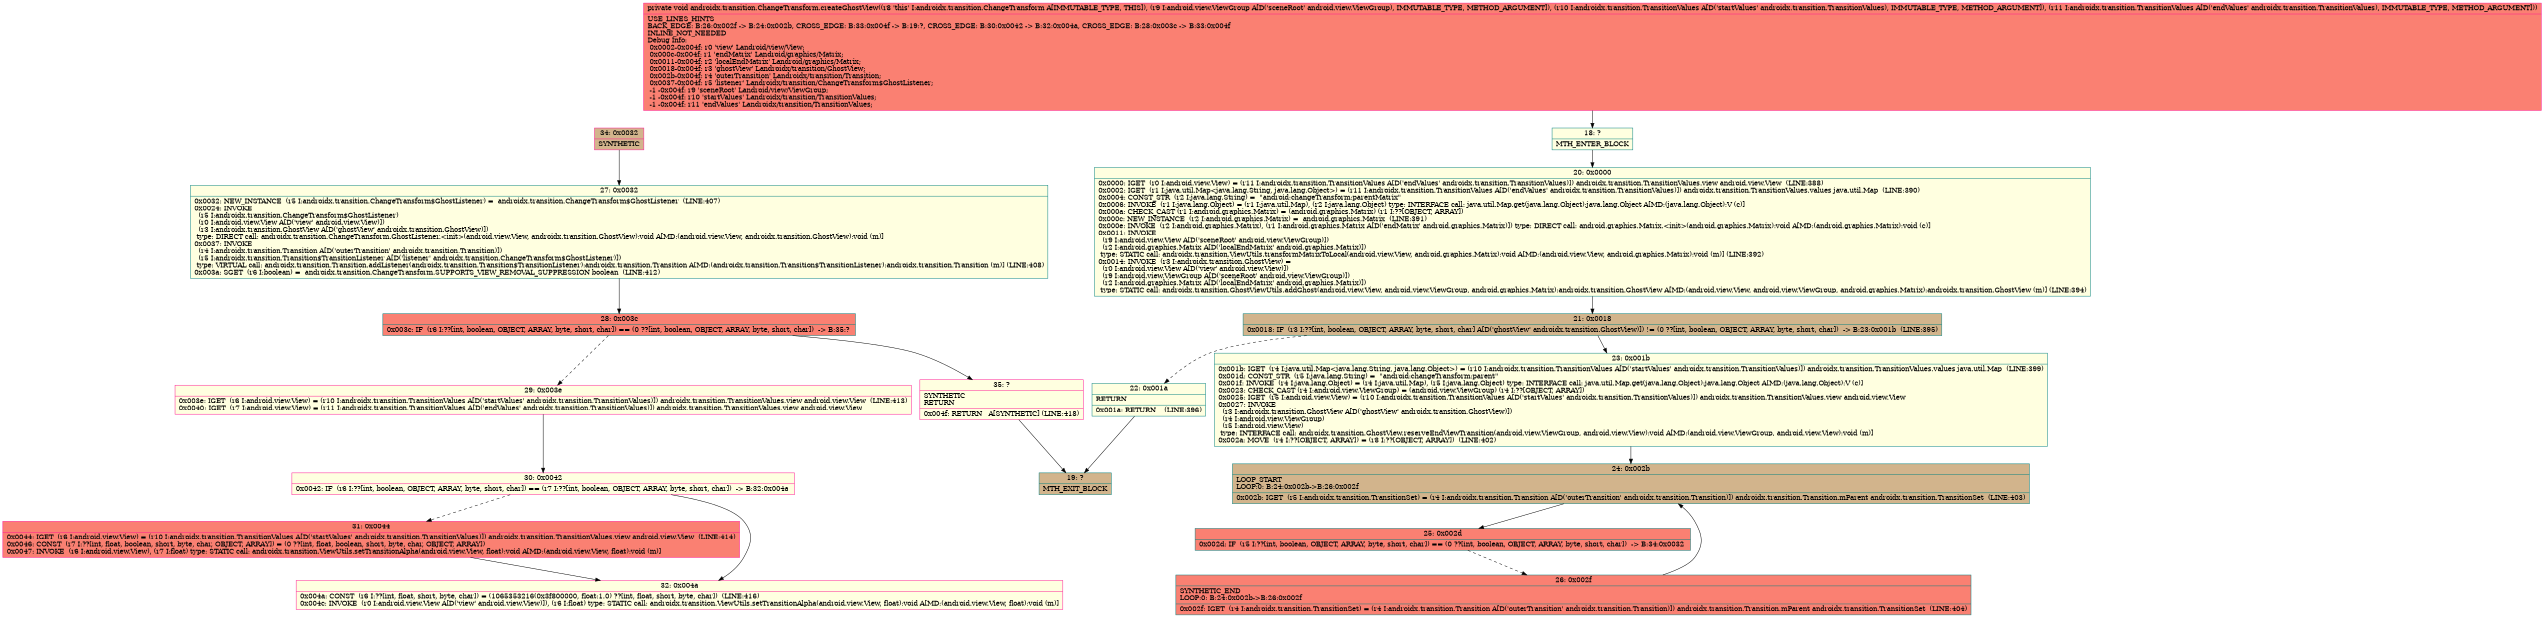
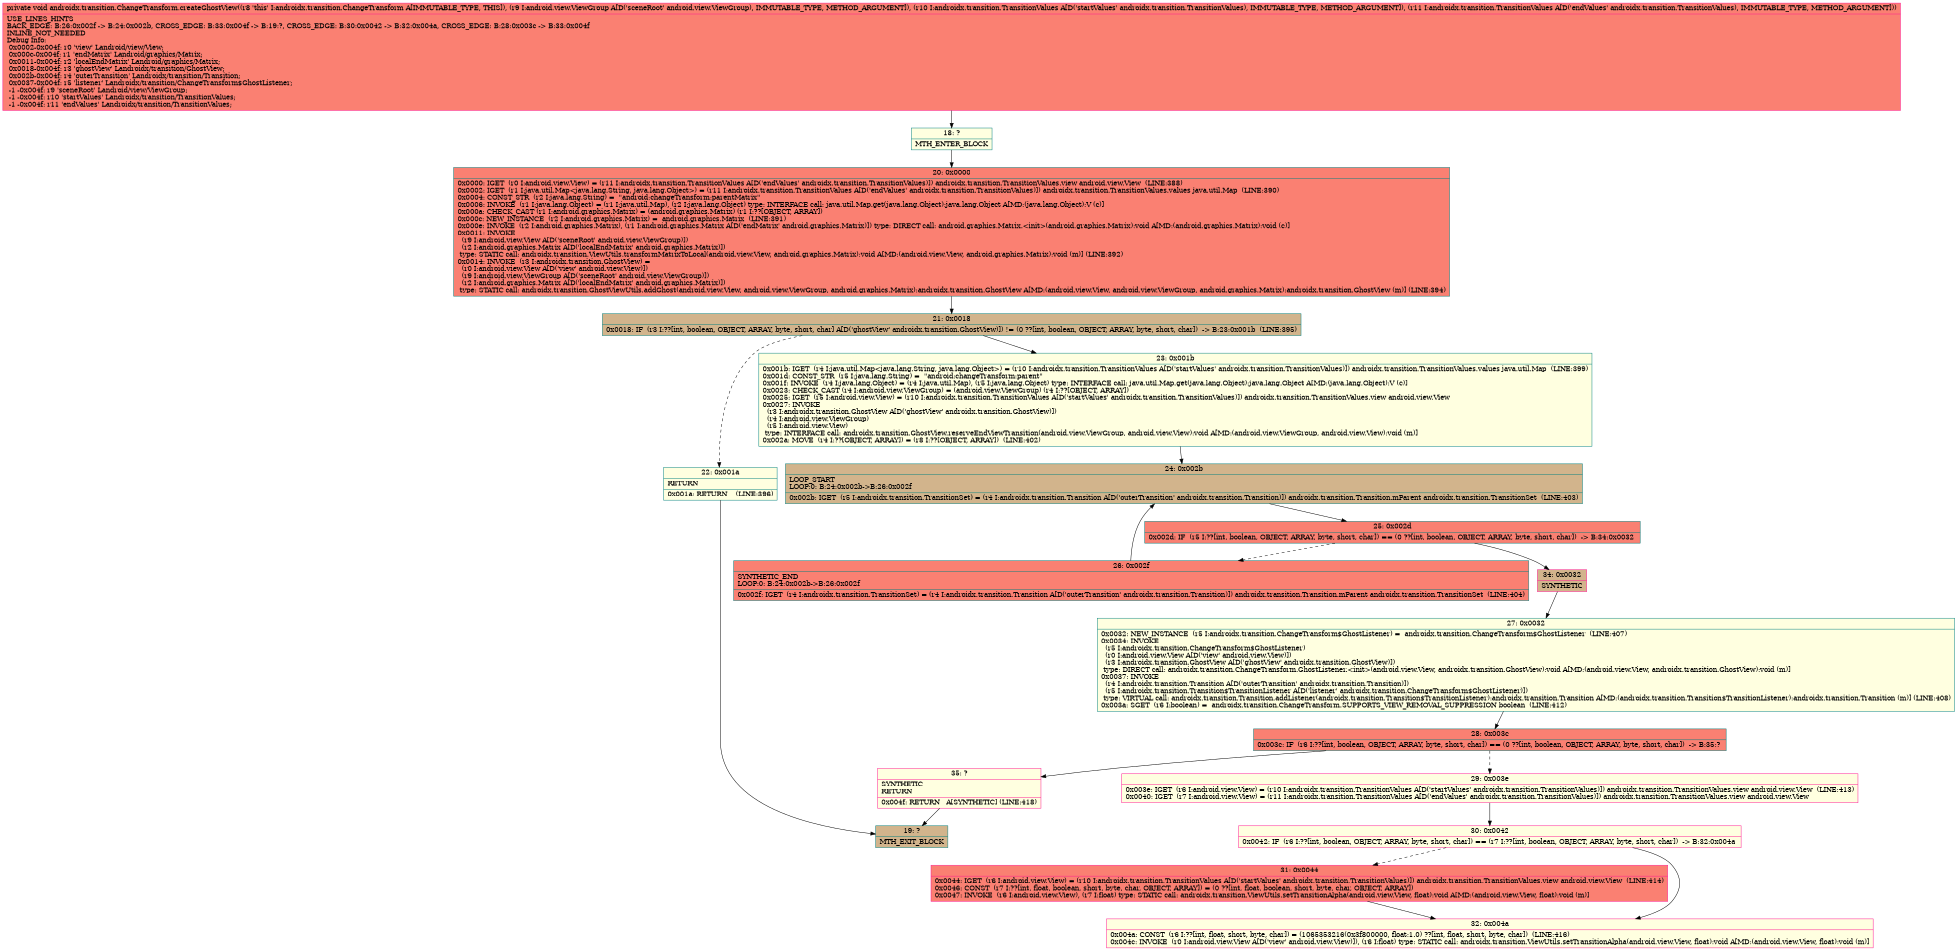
node "27: 0x0032": text "0x0024: INVOKE" -> "0x0034: INVOKE"
node "20: 0x0000": fillcolor lightyellow -> salmon
edge "25: 0x002d" -> "34: 0x0032": added
